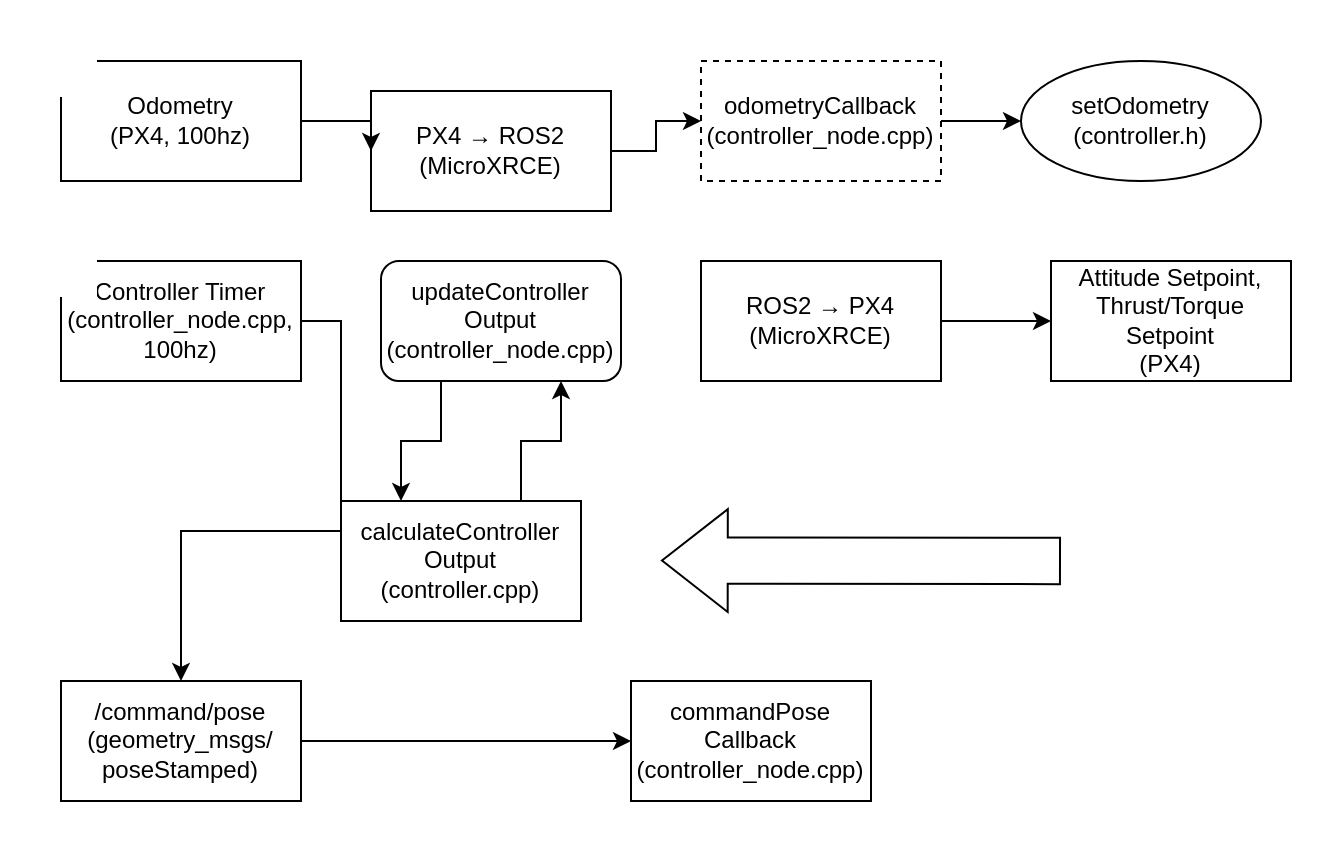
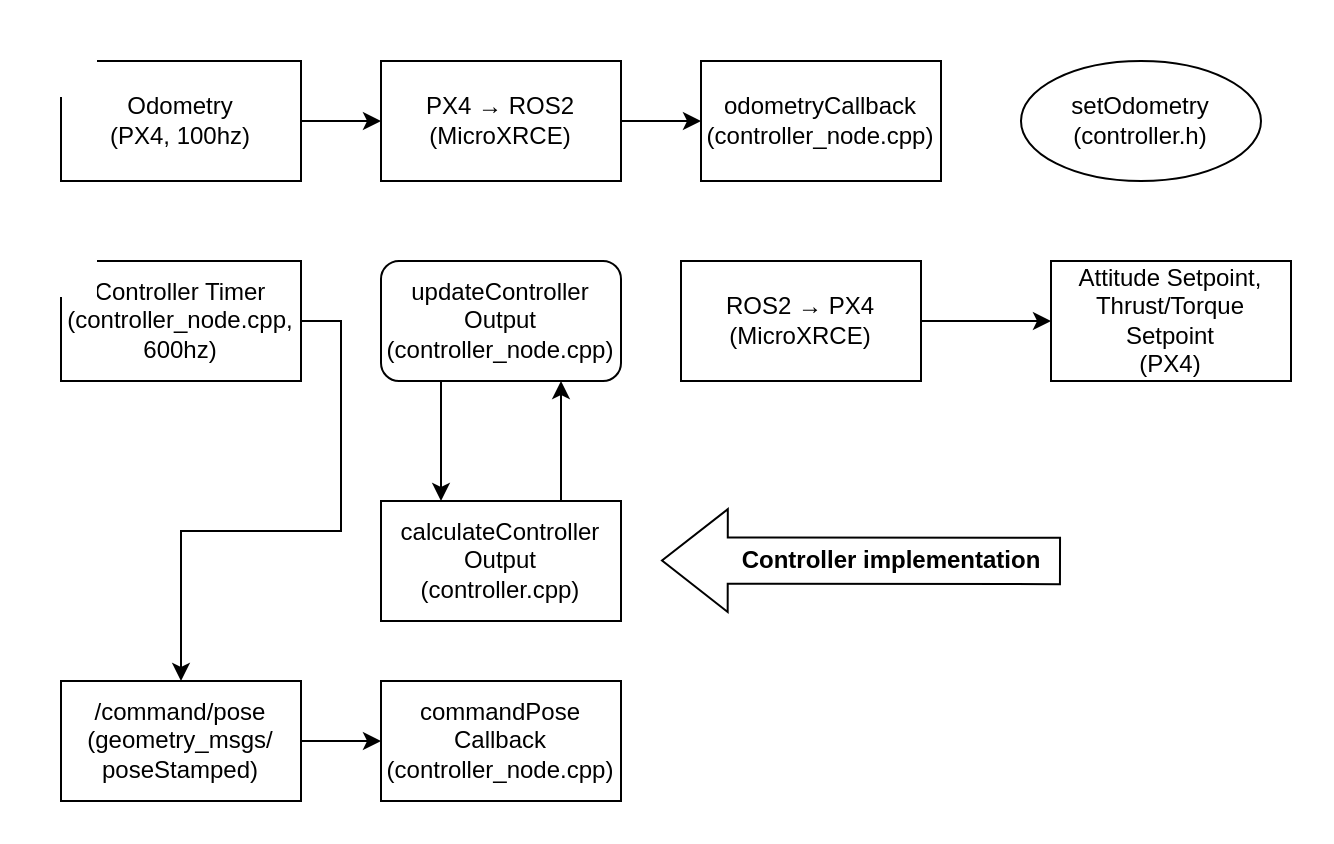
node "odometryCallback (controller_node.cpp)": style dashed -> solid
edge "odometryCallback (controller_node.cpp)" -> "setOdometry (controller.h)": removed
node "PX4 → ROS2 (MicroXRCE)": moved (491, 151) -> (501, 121)
node "Controller Timer (controller_node.cpp, 100hz)": label "Controller Timer (controller_node.cpp, 100hz)" -> "Controller Timer (controller_node.cpp, 600hz)"
node "ROS2 → PX4 (MicroXRCE)": moved (821, 321) -> (801, 321)
node "calculateController Output (controller.cpp)": moved (461, 561) -> (501, 561)
node "Controller implementation": added
node "commandPose Callback (controller_node.cpp)": moved (751, 741) -> (501, 741)
